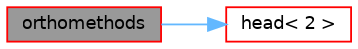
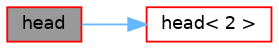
node "orthomethods": label "orthomethods" -> "head"
